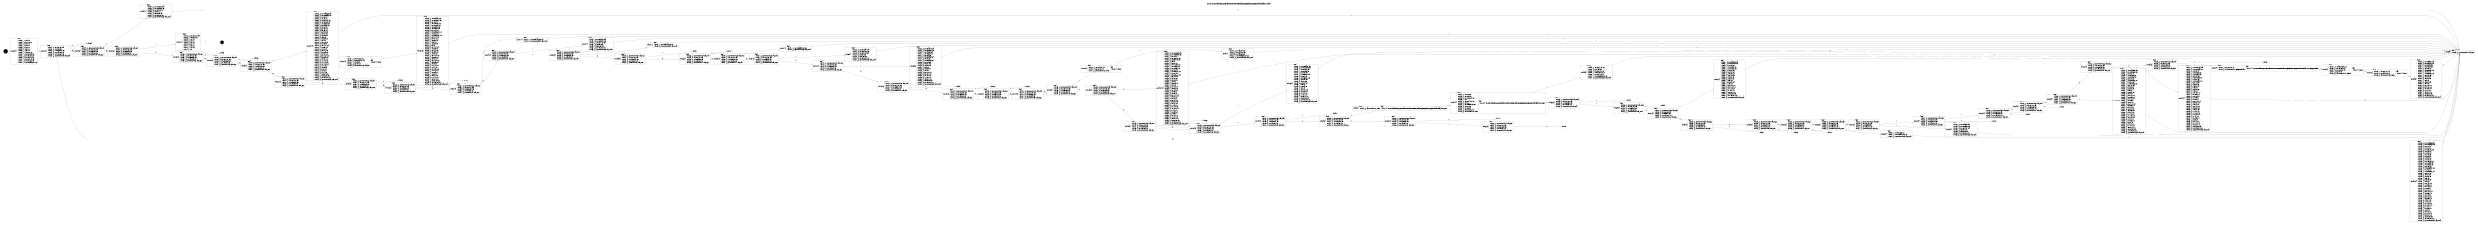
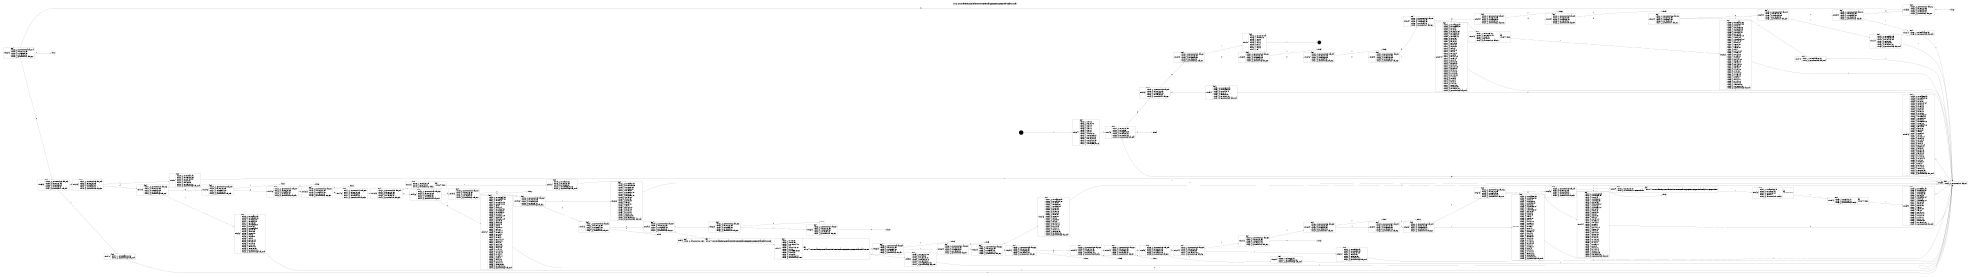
edge "0x4013ac [25]" -> "0x4013c5 [25]": reversed
